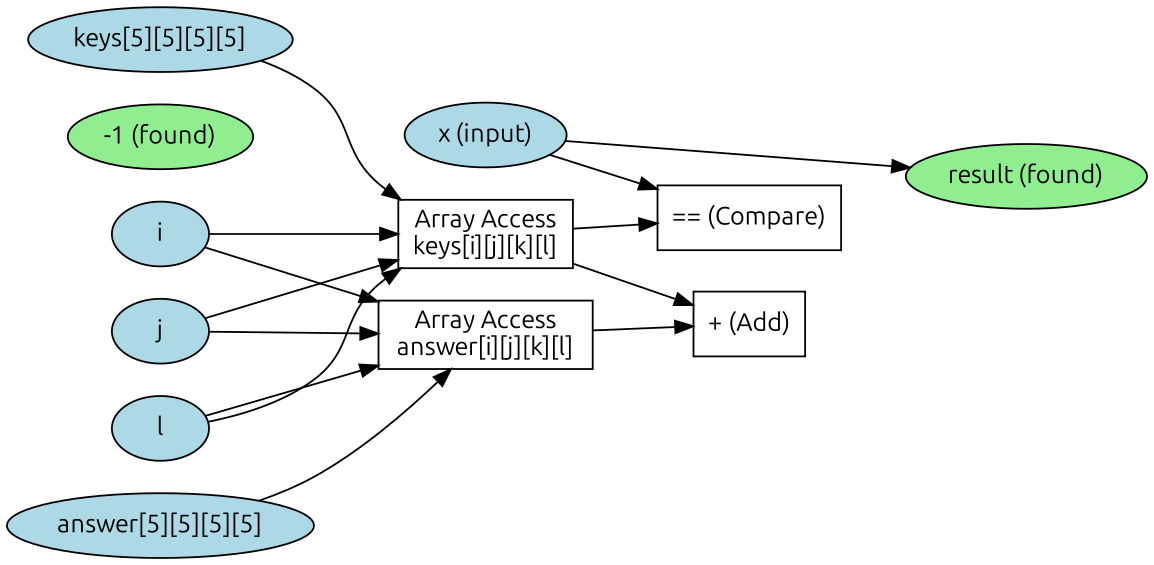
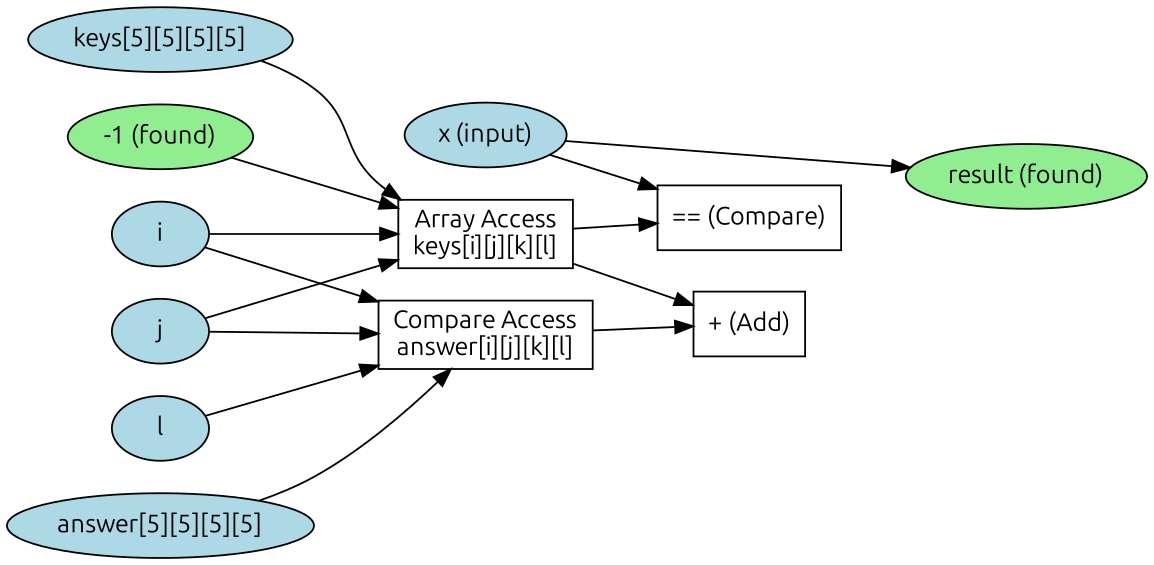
node "Array Access answer[i][j][k][l]": label "Array Access answer[i][j][k][l]" -> "Compare Access answer[i][j][k][l]"
edge "l" -> "Array Access keys[i][j][k][l]": now "-1 (found)" -> "Array Access keys[i][j][k][l]"
